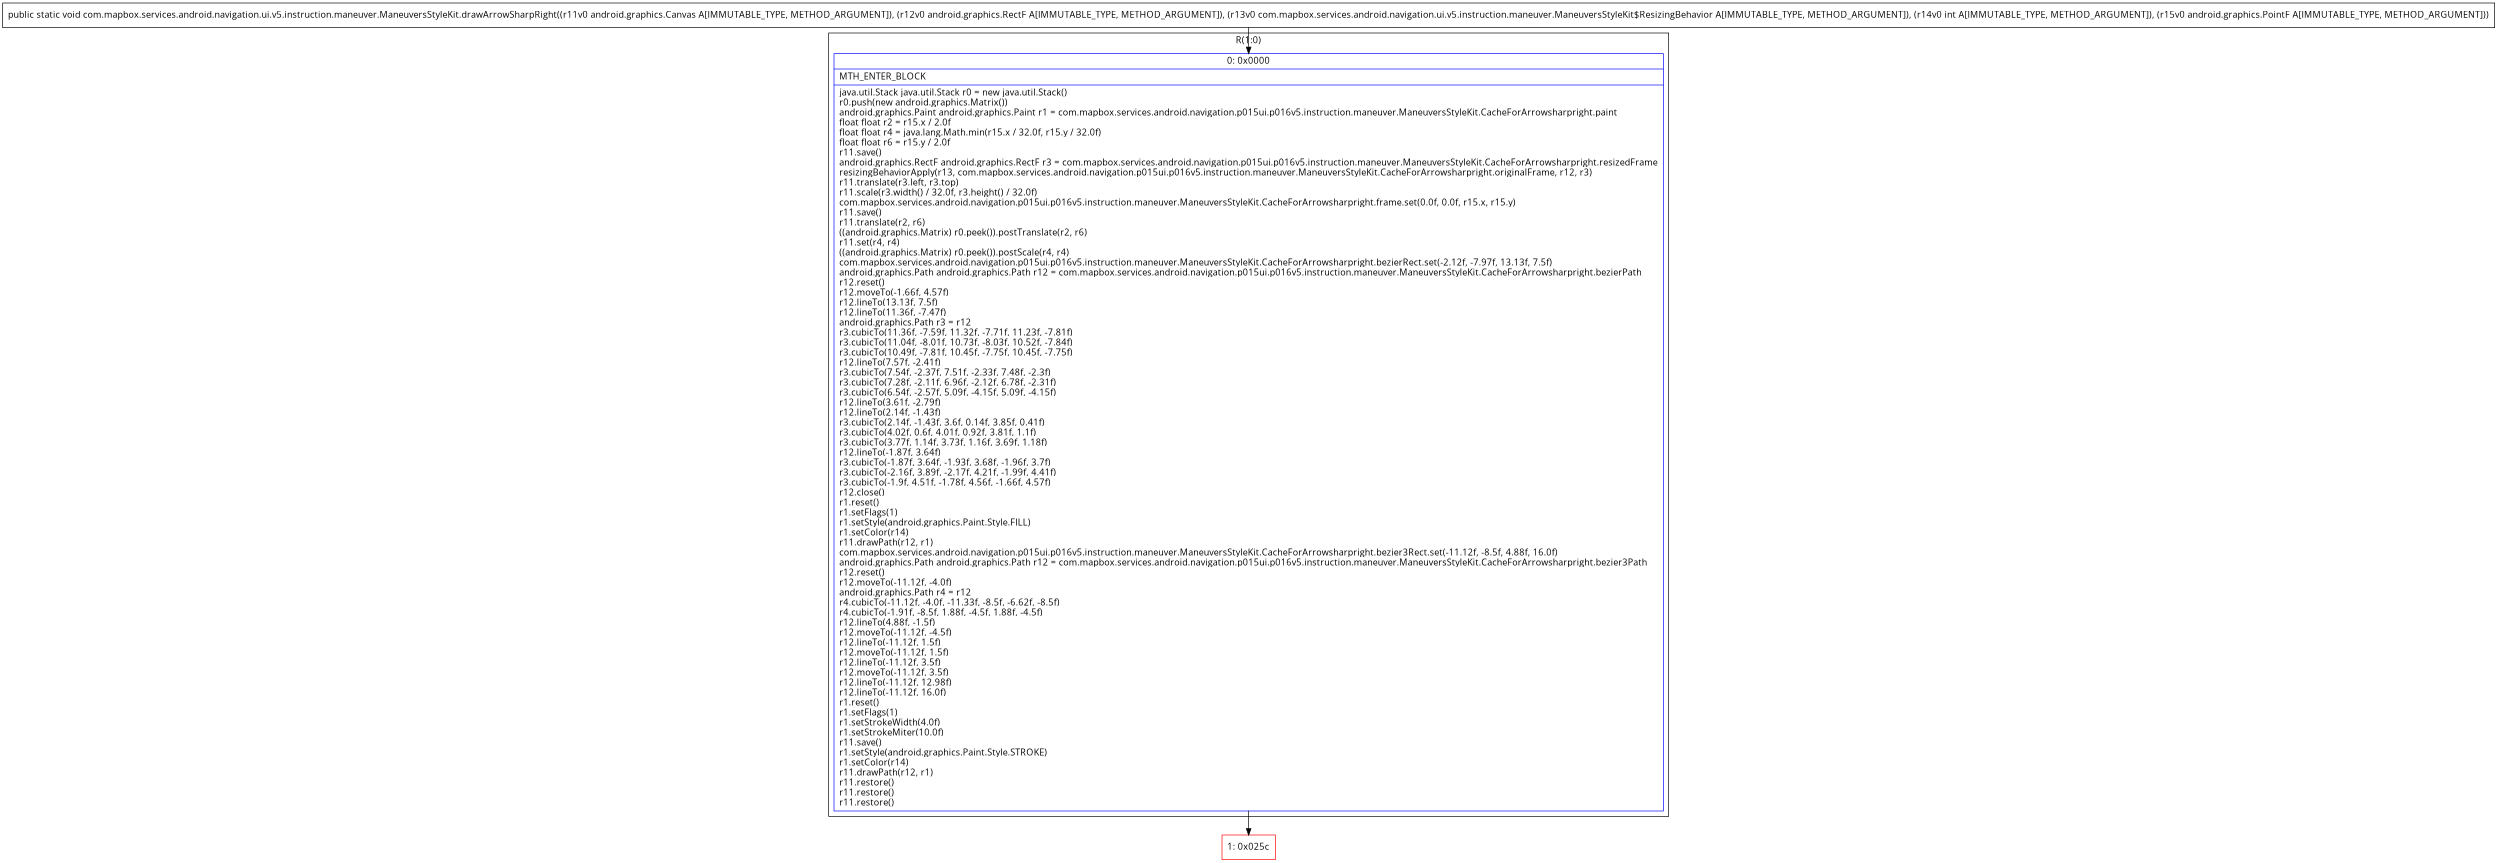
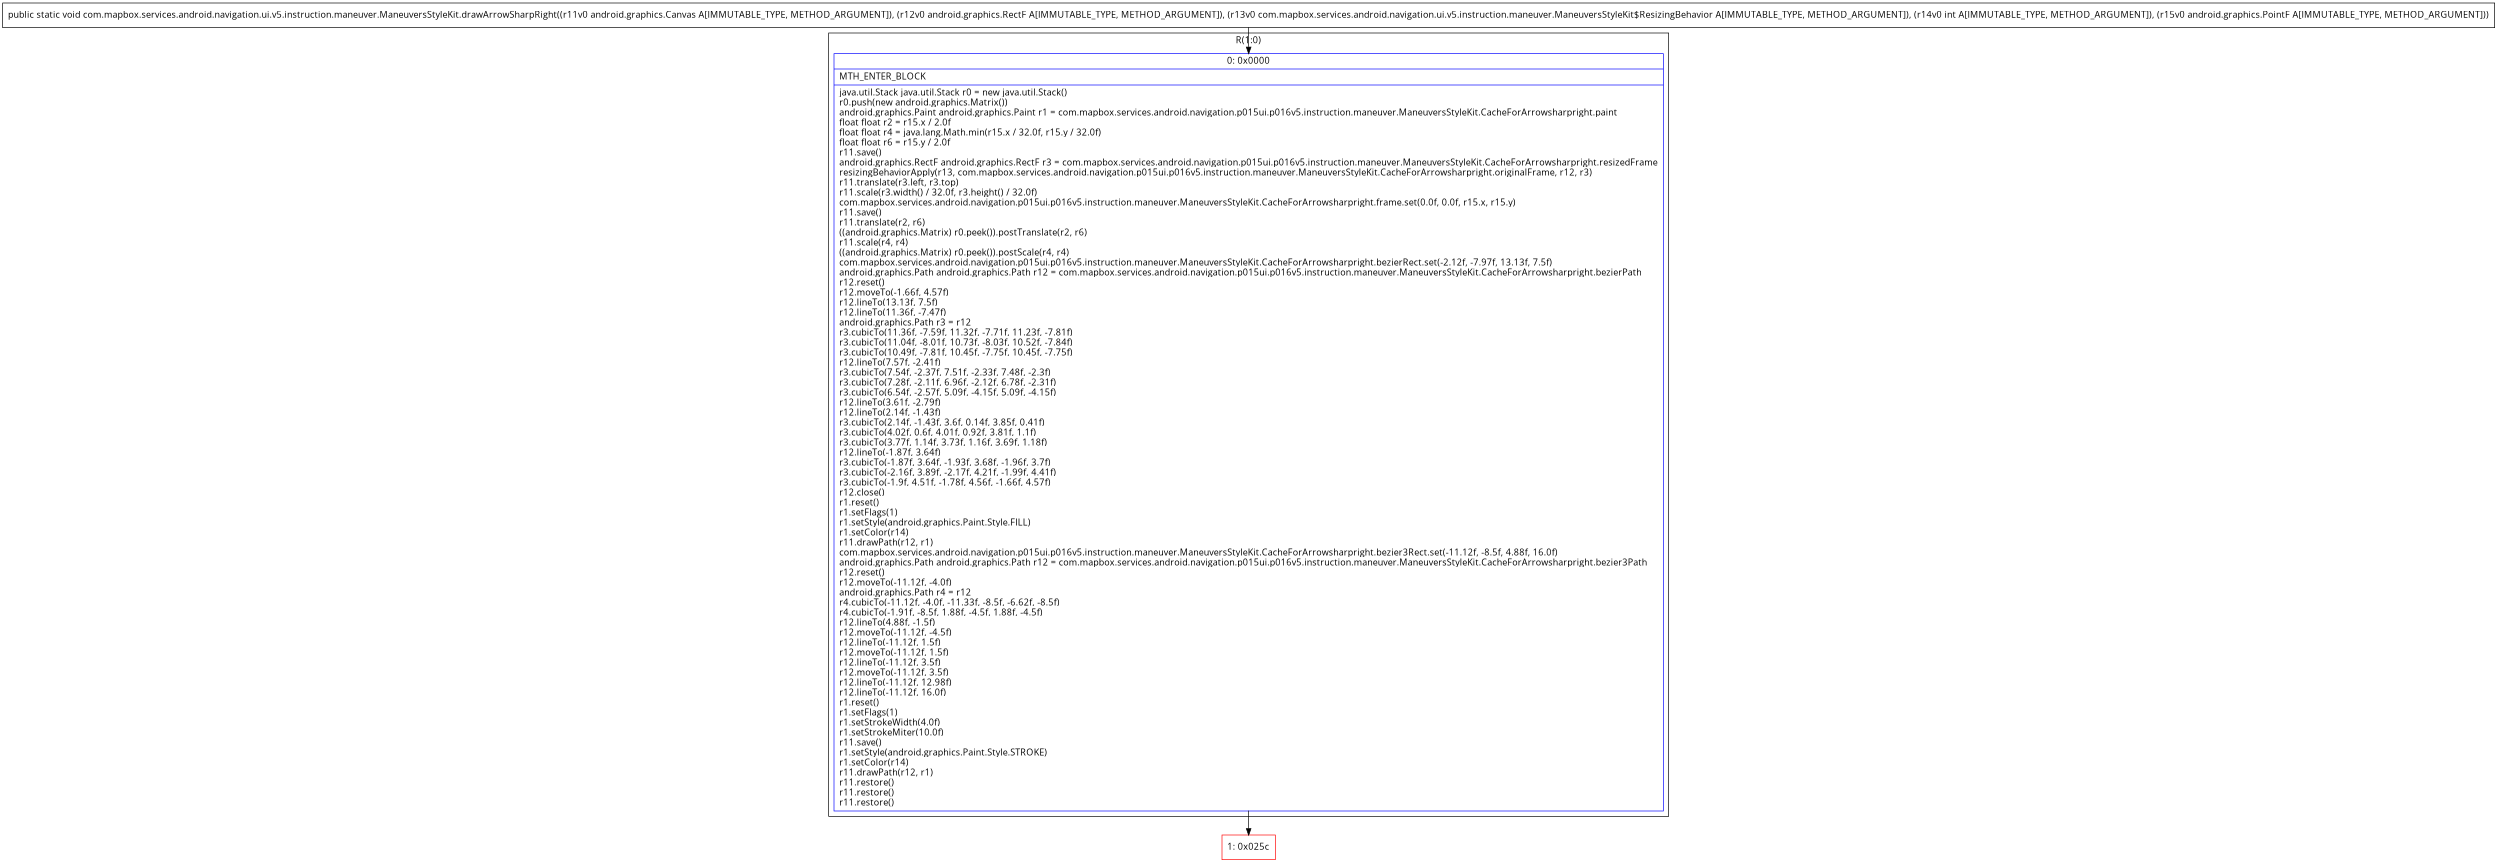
node "0: 0x0000": text "r11.set(r4, r4)" -> "r11.scale(r4, r4)"
